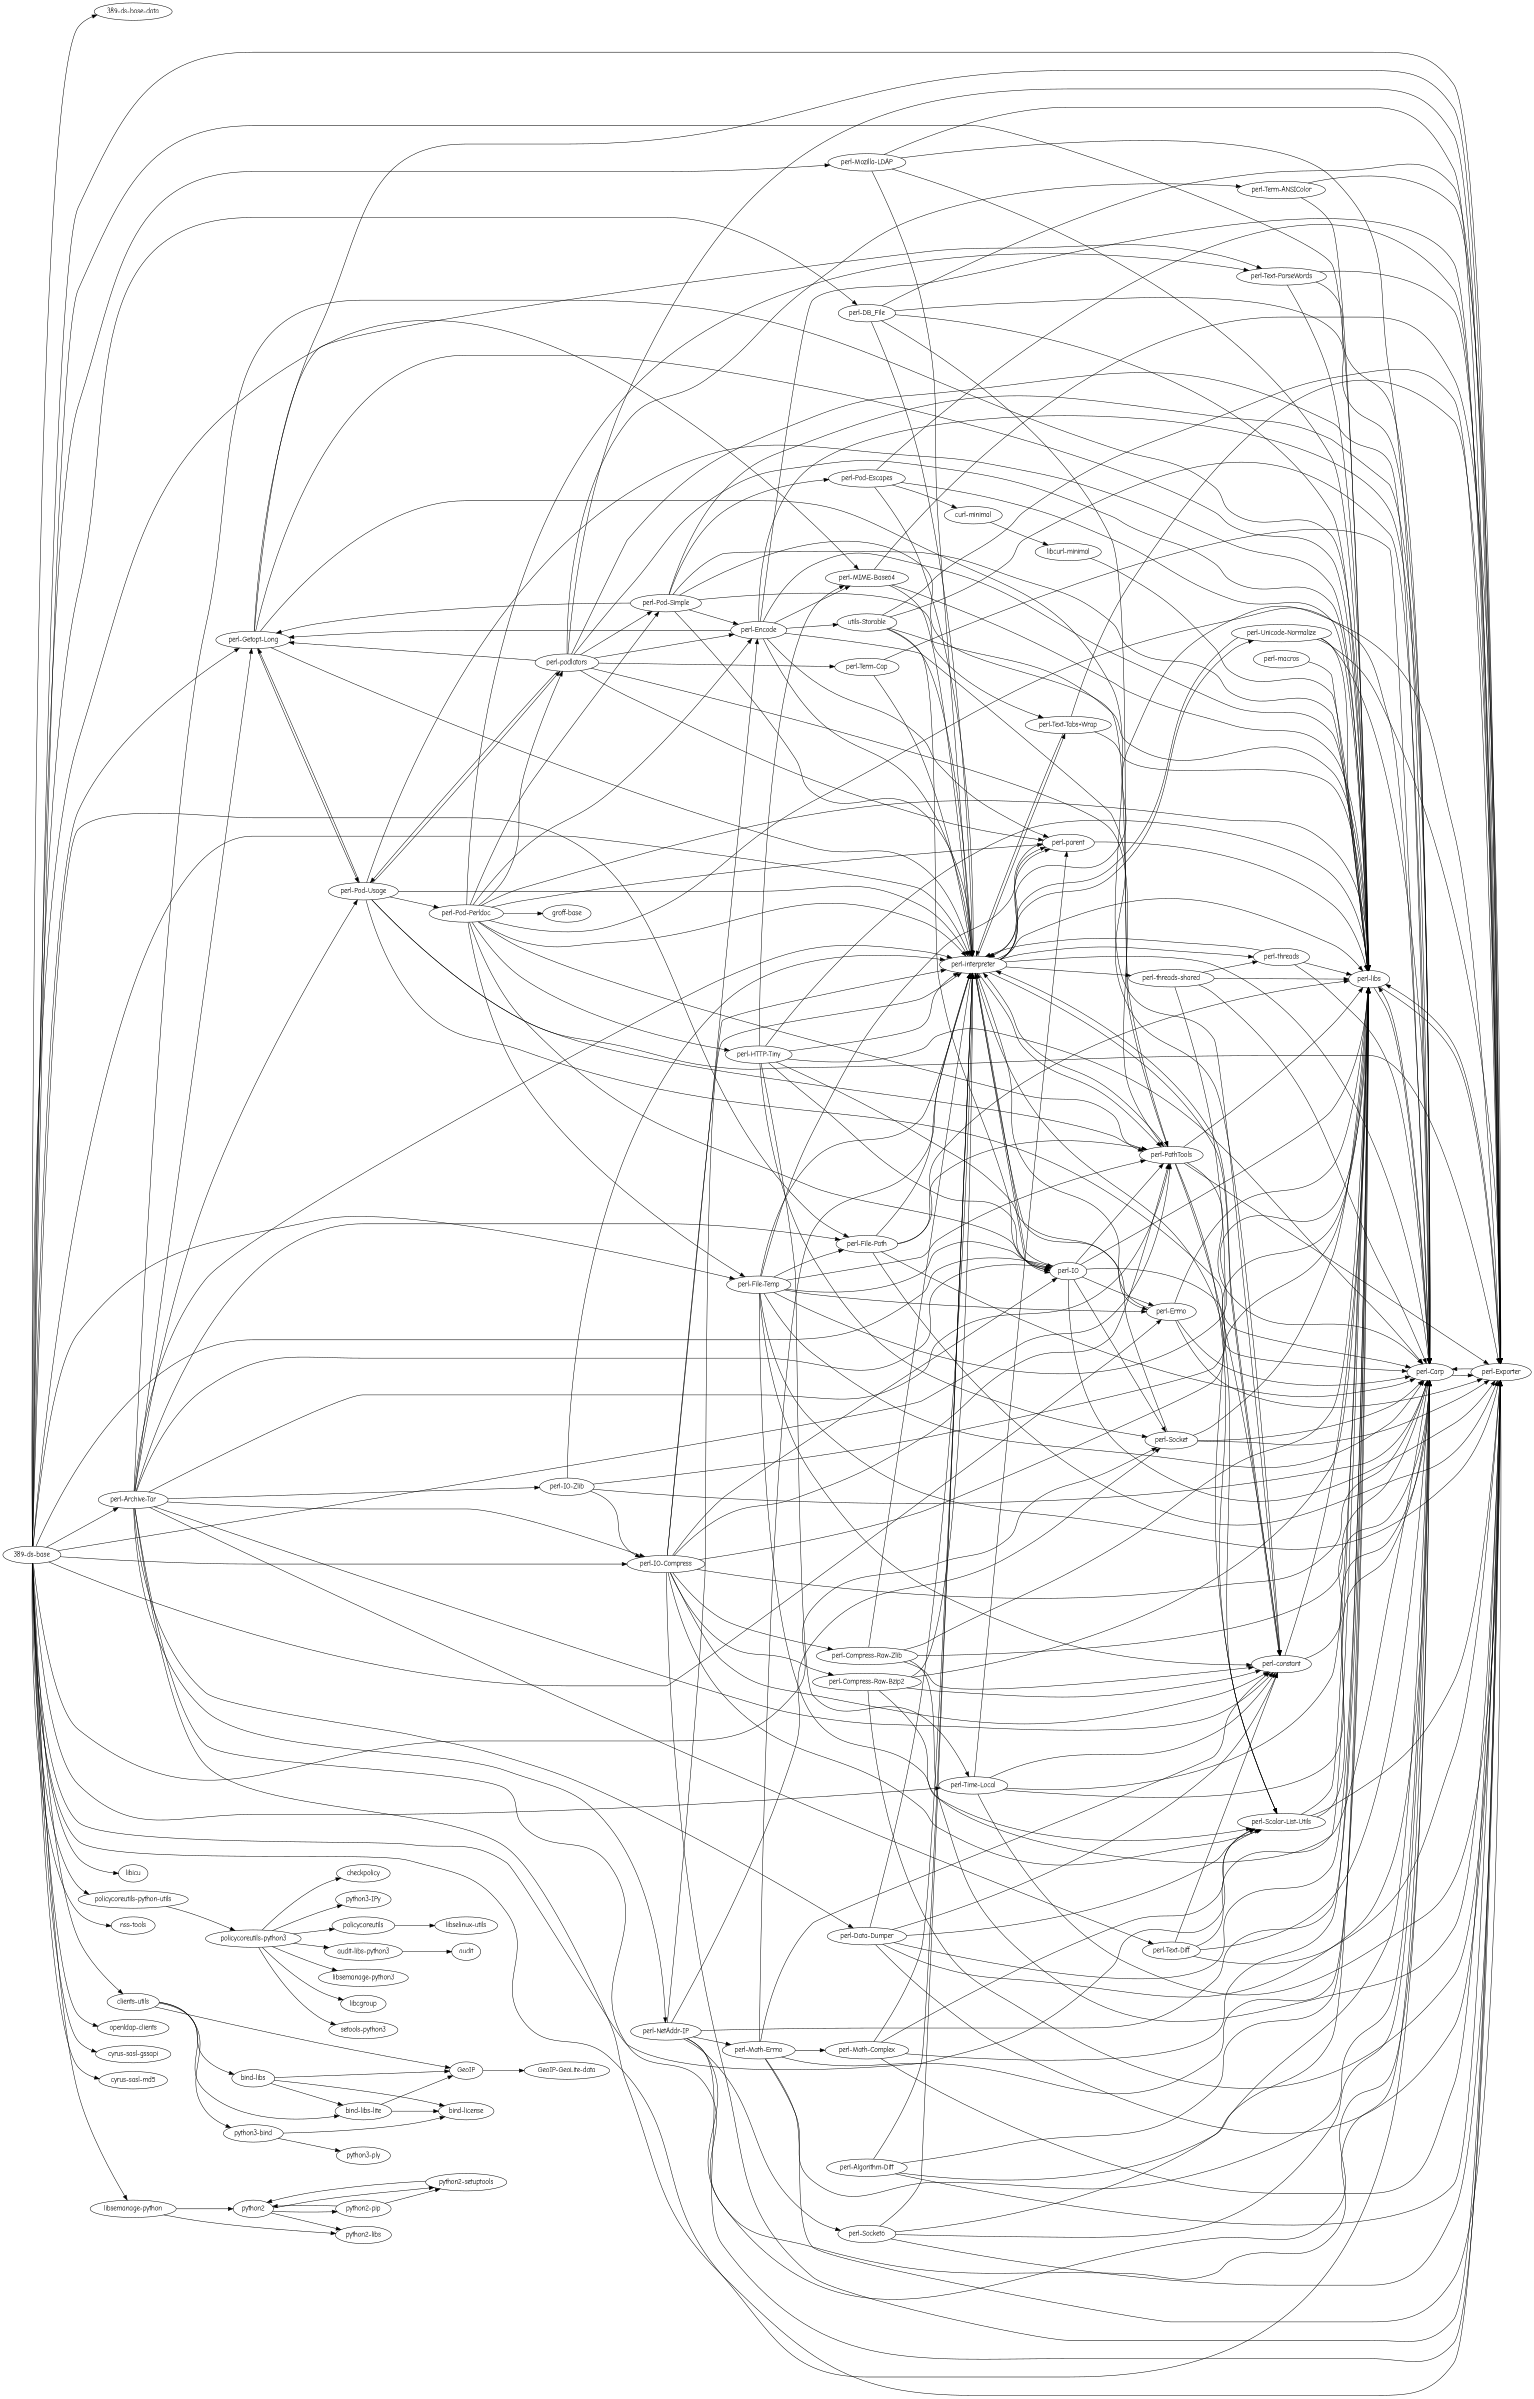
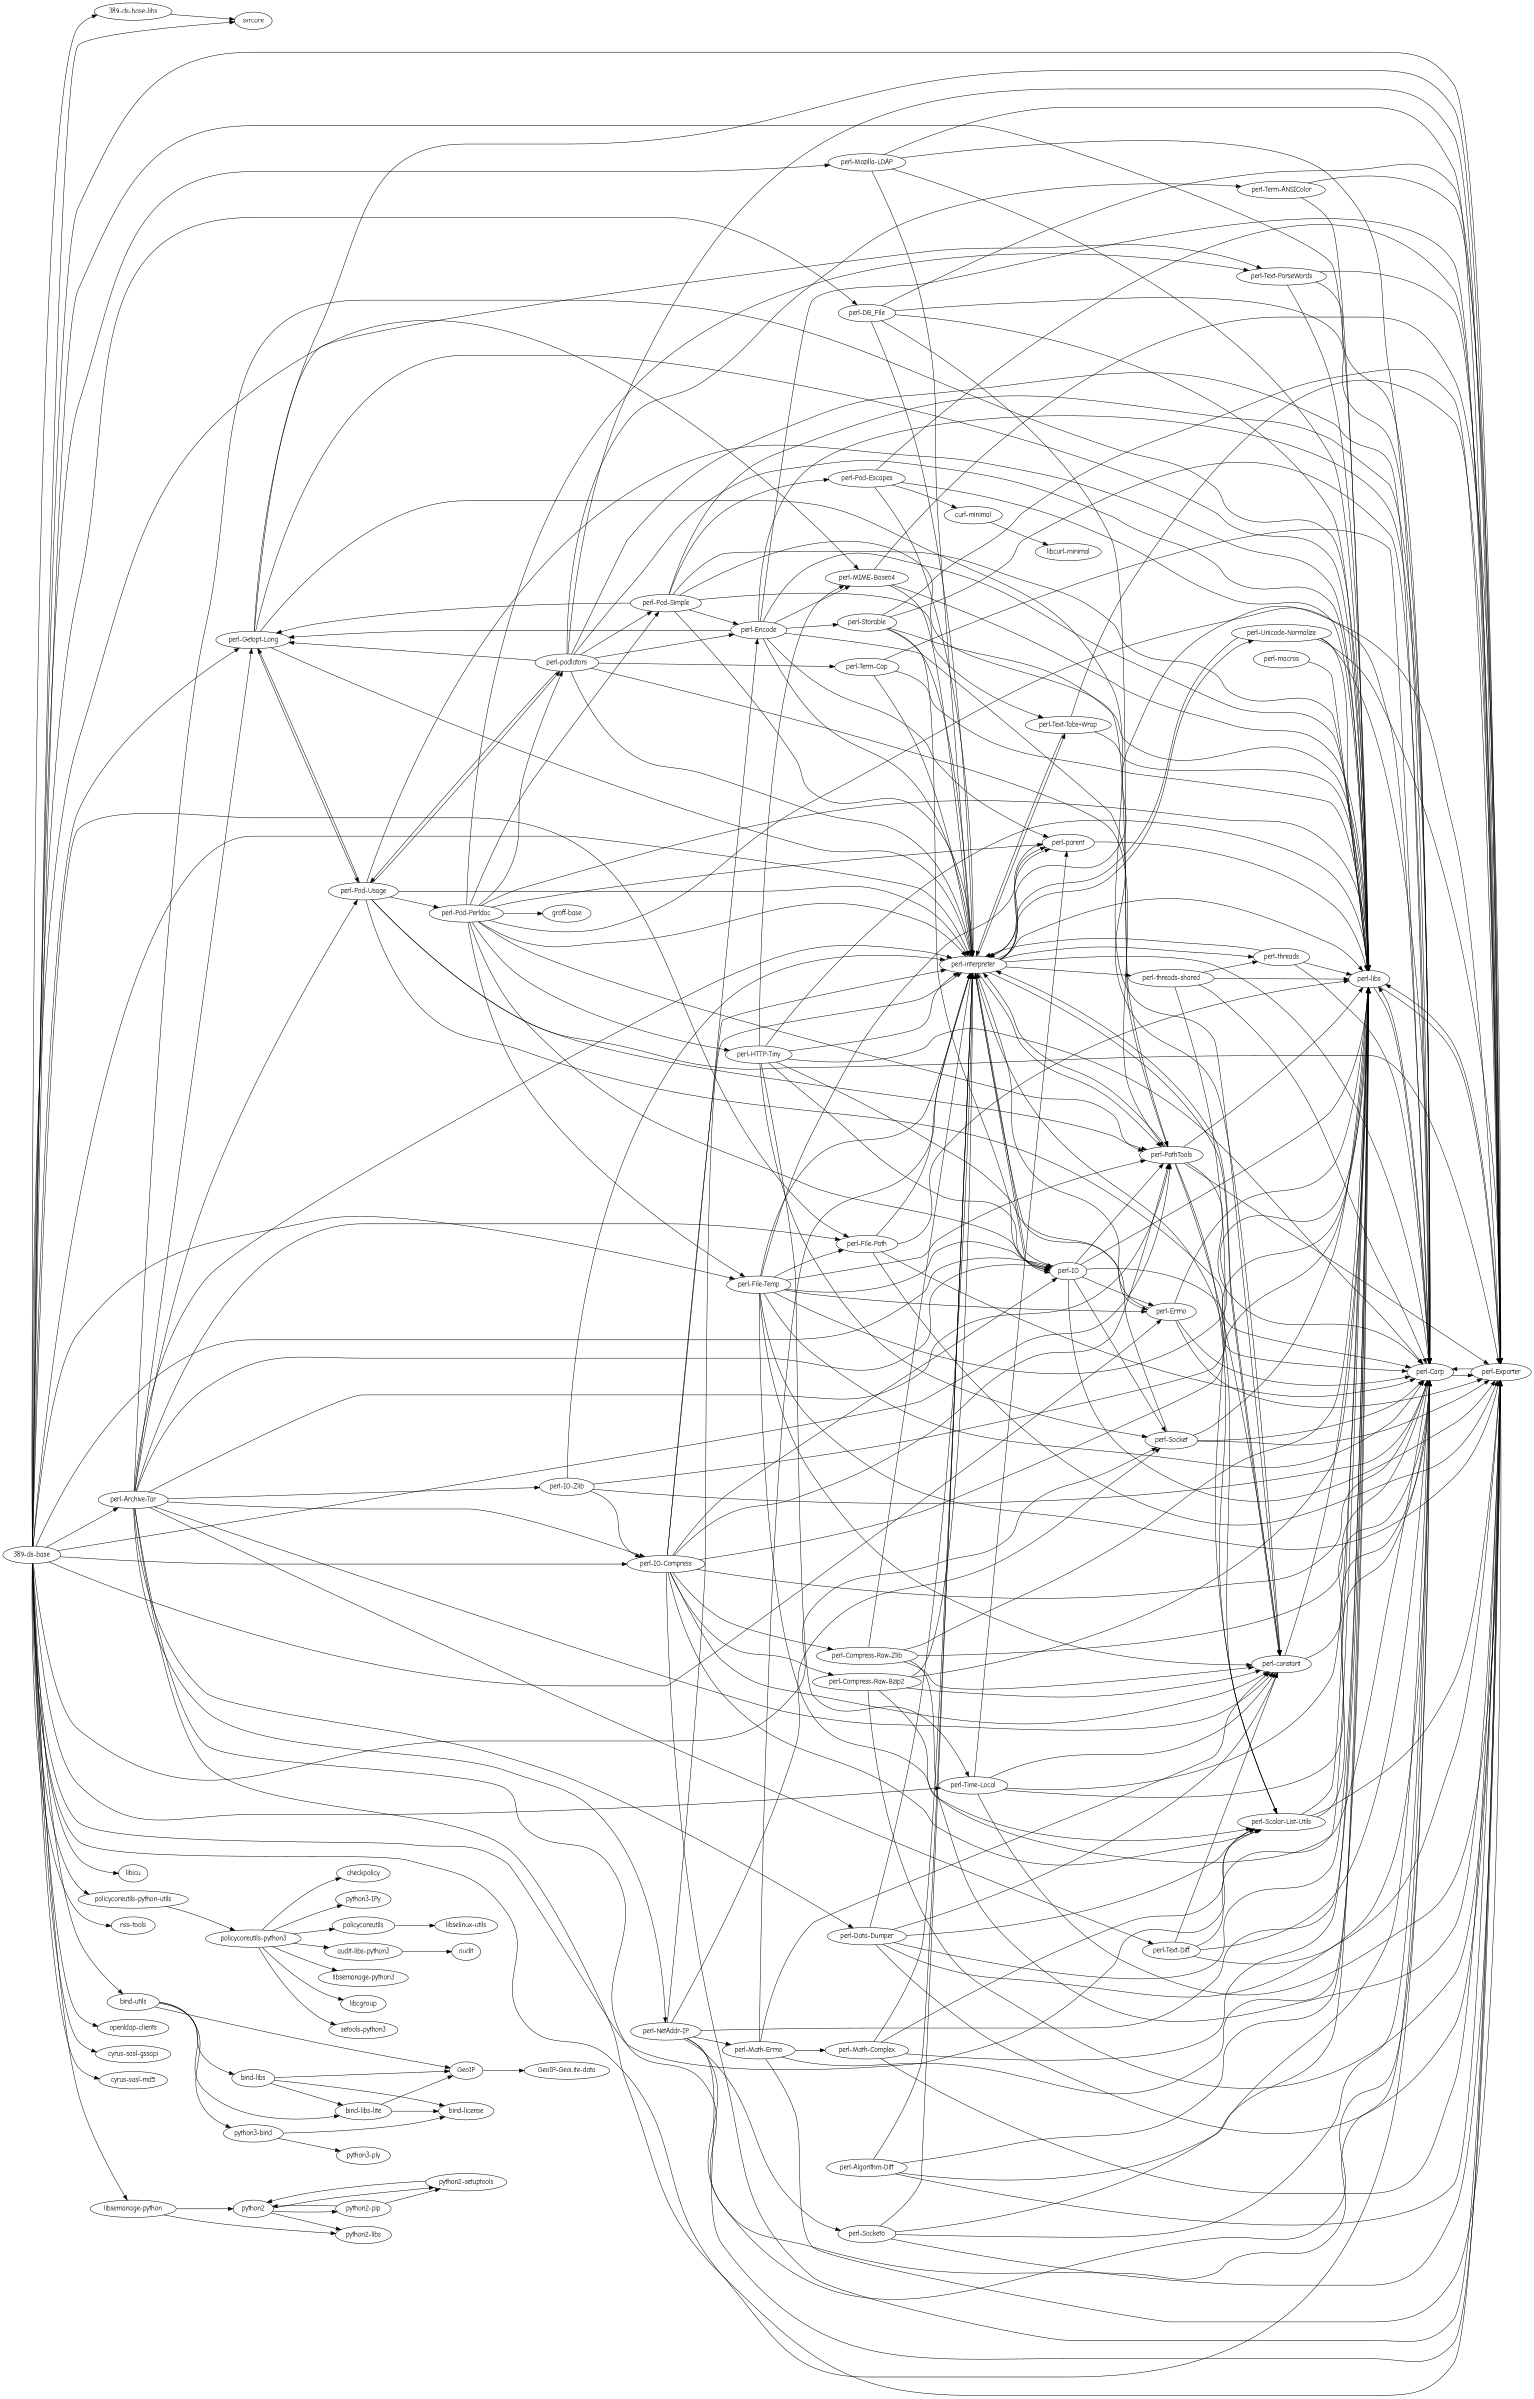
node "389-ds-base-data": label "389-ds-base-data" -> "389-ds-base-libs"
node "svrcore": added
node "utils-Storable": label "utils-Storable" -> "perl-Storable"
edge "libcurl-minimal" -> "perl-libs": now "perl-Term-Cap" -> "perl-libs"
edge "perl-podlators" -> "perl-parent": now "perl-podlators" -> "perl-interpreter"
edge "perl-Pod-Perldoc" -> "perl-Encode": removed
edge "perl-File-Path" -> "perl-PathTools": removed
node "clients-utils": label "clients-utils" -> "bind-utils"
edge "perl-Math-Errno" -> "perl-Carp": removed
